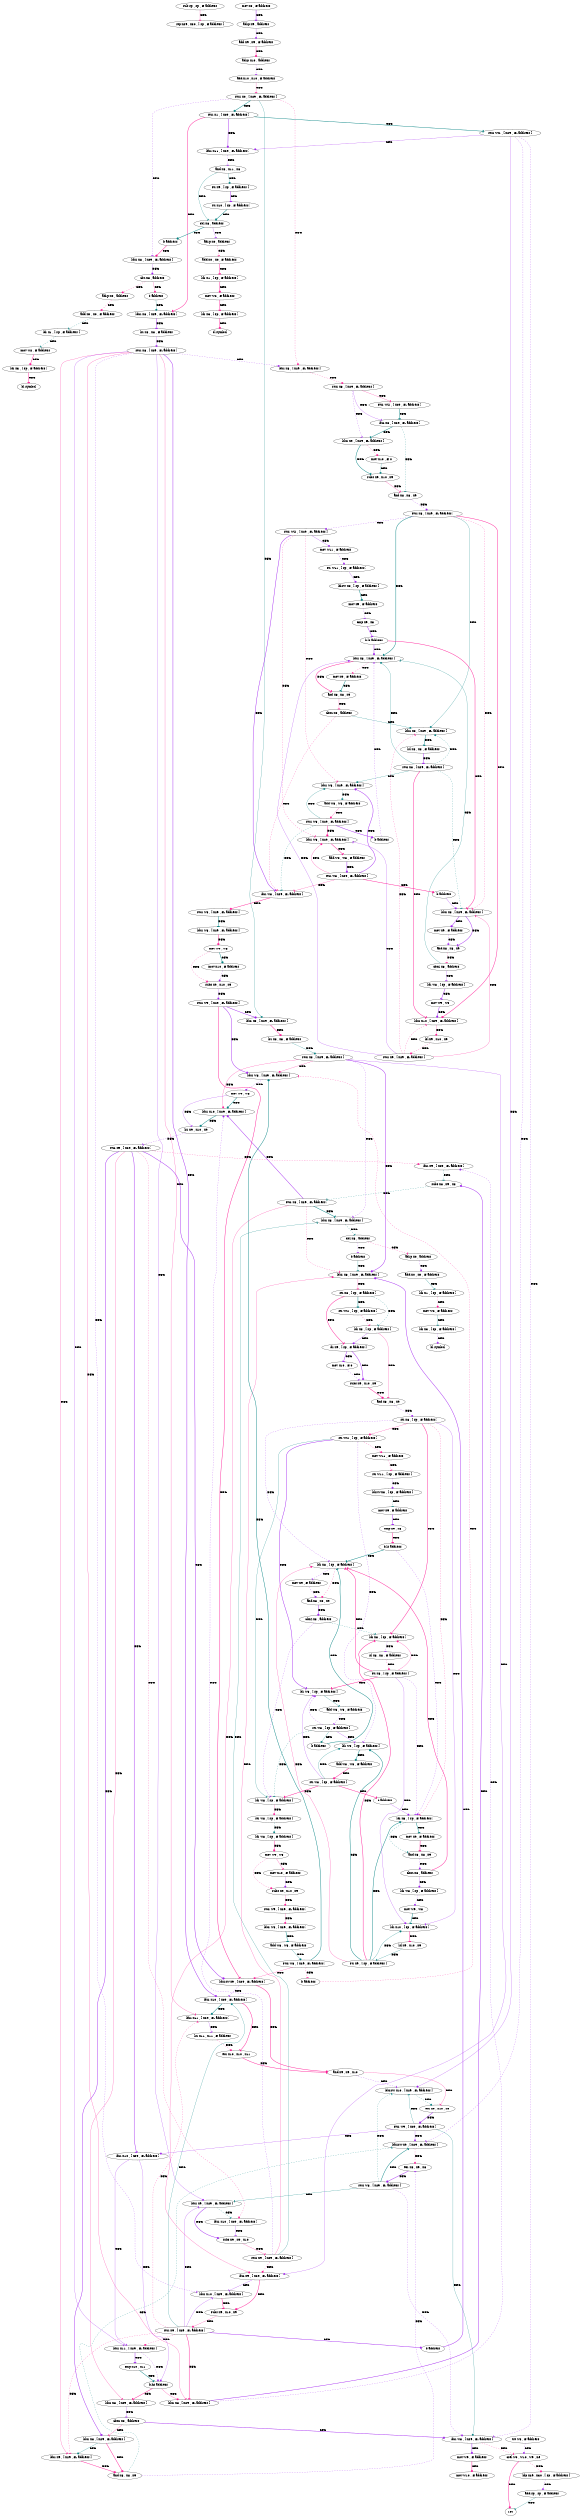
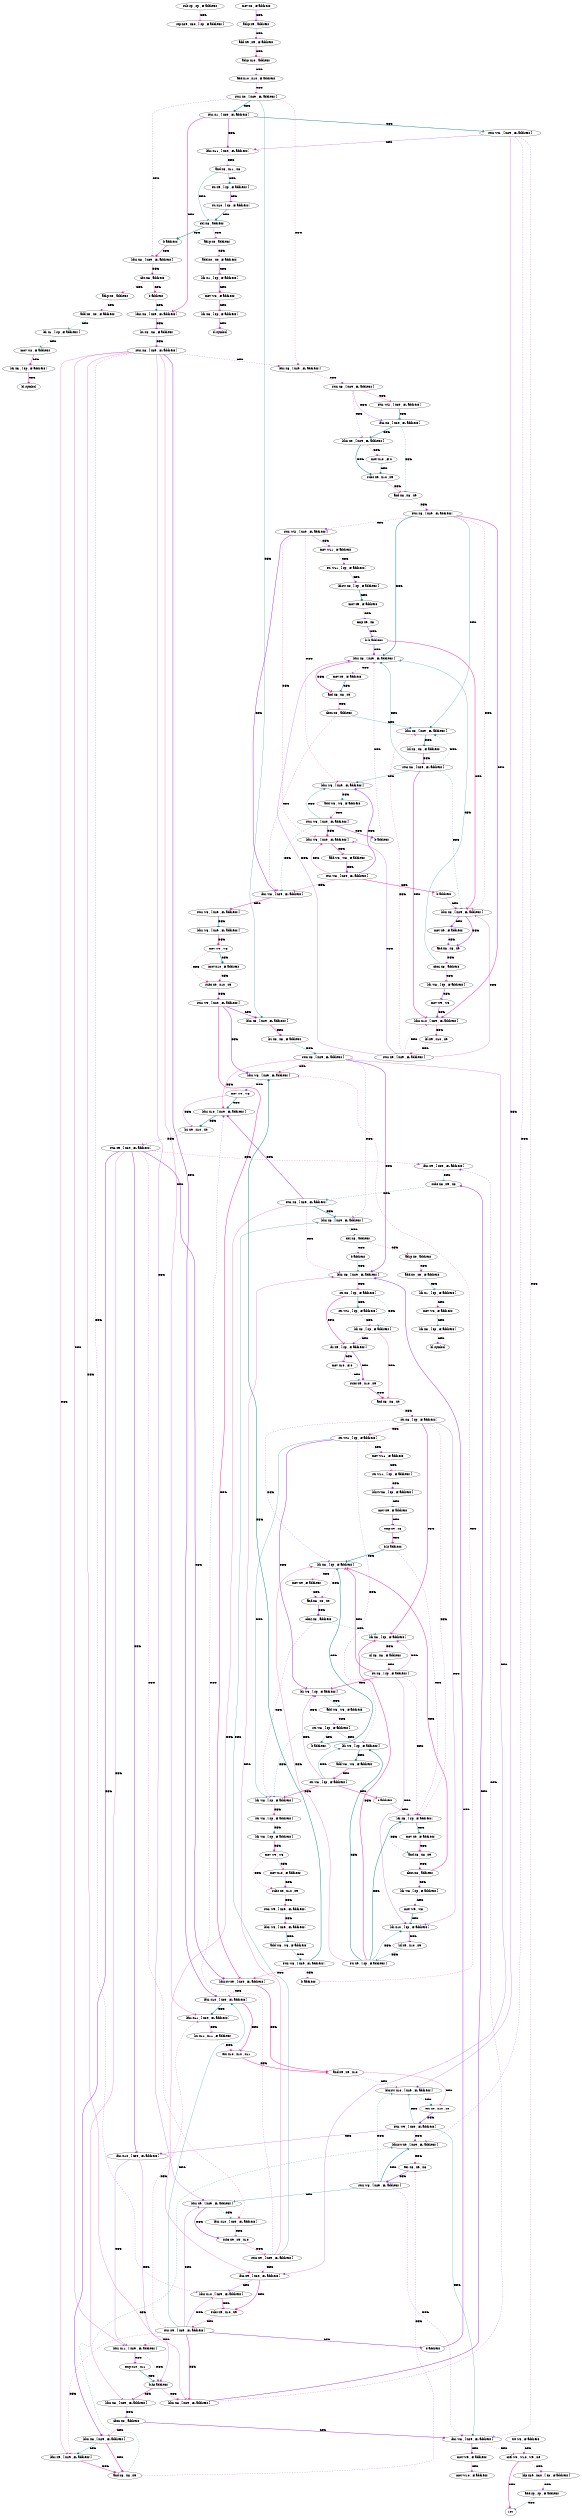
edge "mov w9 , # address" -> "mov w10 , # address": style bold -> solid
edge "csel w0 , w10 , w9 , ne" -> "ldp x29 , x30 , [ sp , # address ]": label "DFG" -> "CFG"
